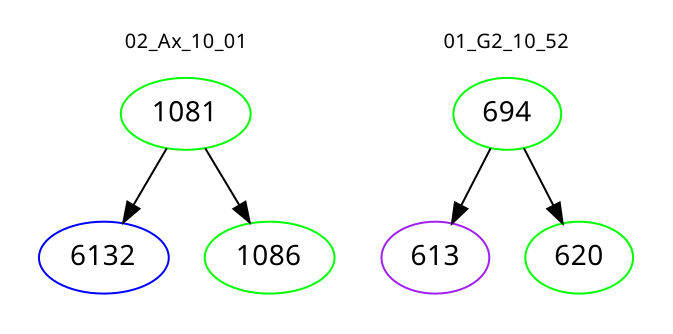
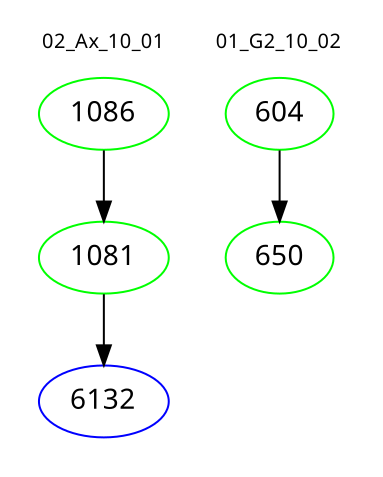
cluster "01_G2_10_52": label "01_G2_10_52" -> "01_G2_10_02"
node "694": label "694" -> "604"
edge "1081" -> "1086": reversed
node "613": removed
node "620": label "620" -> "650"
